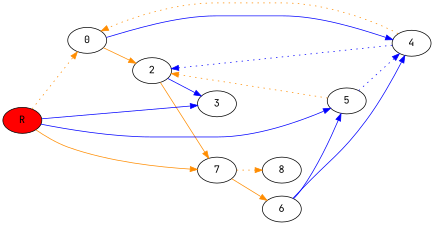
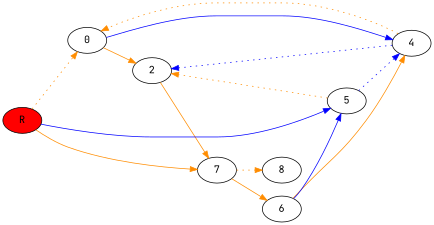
node "3": removed
edge "6" -> "4": color blue -> darkorange
